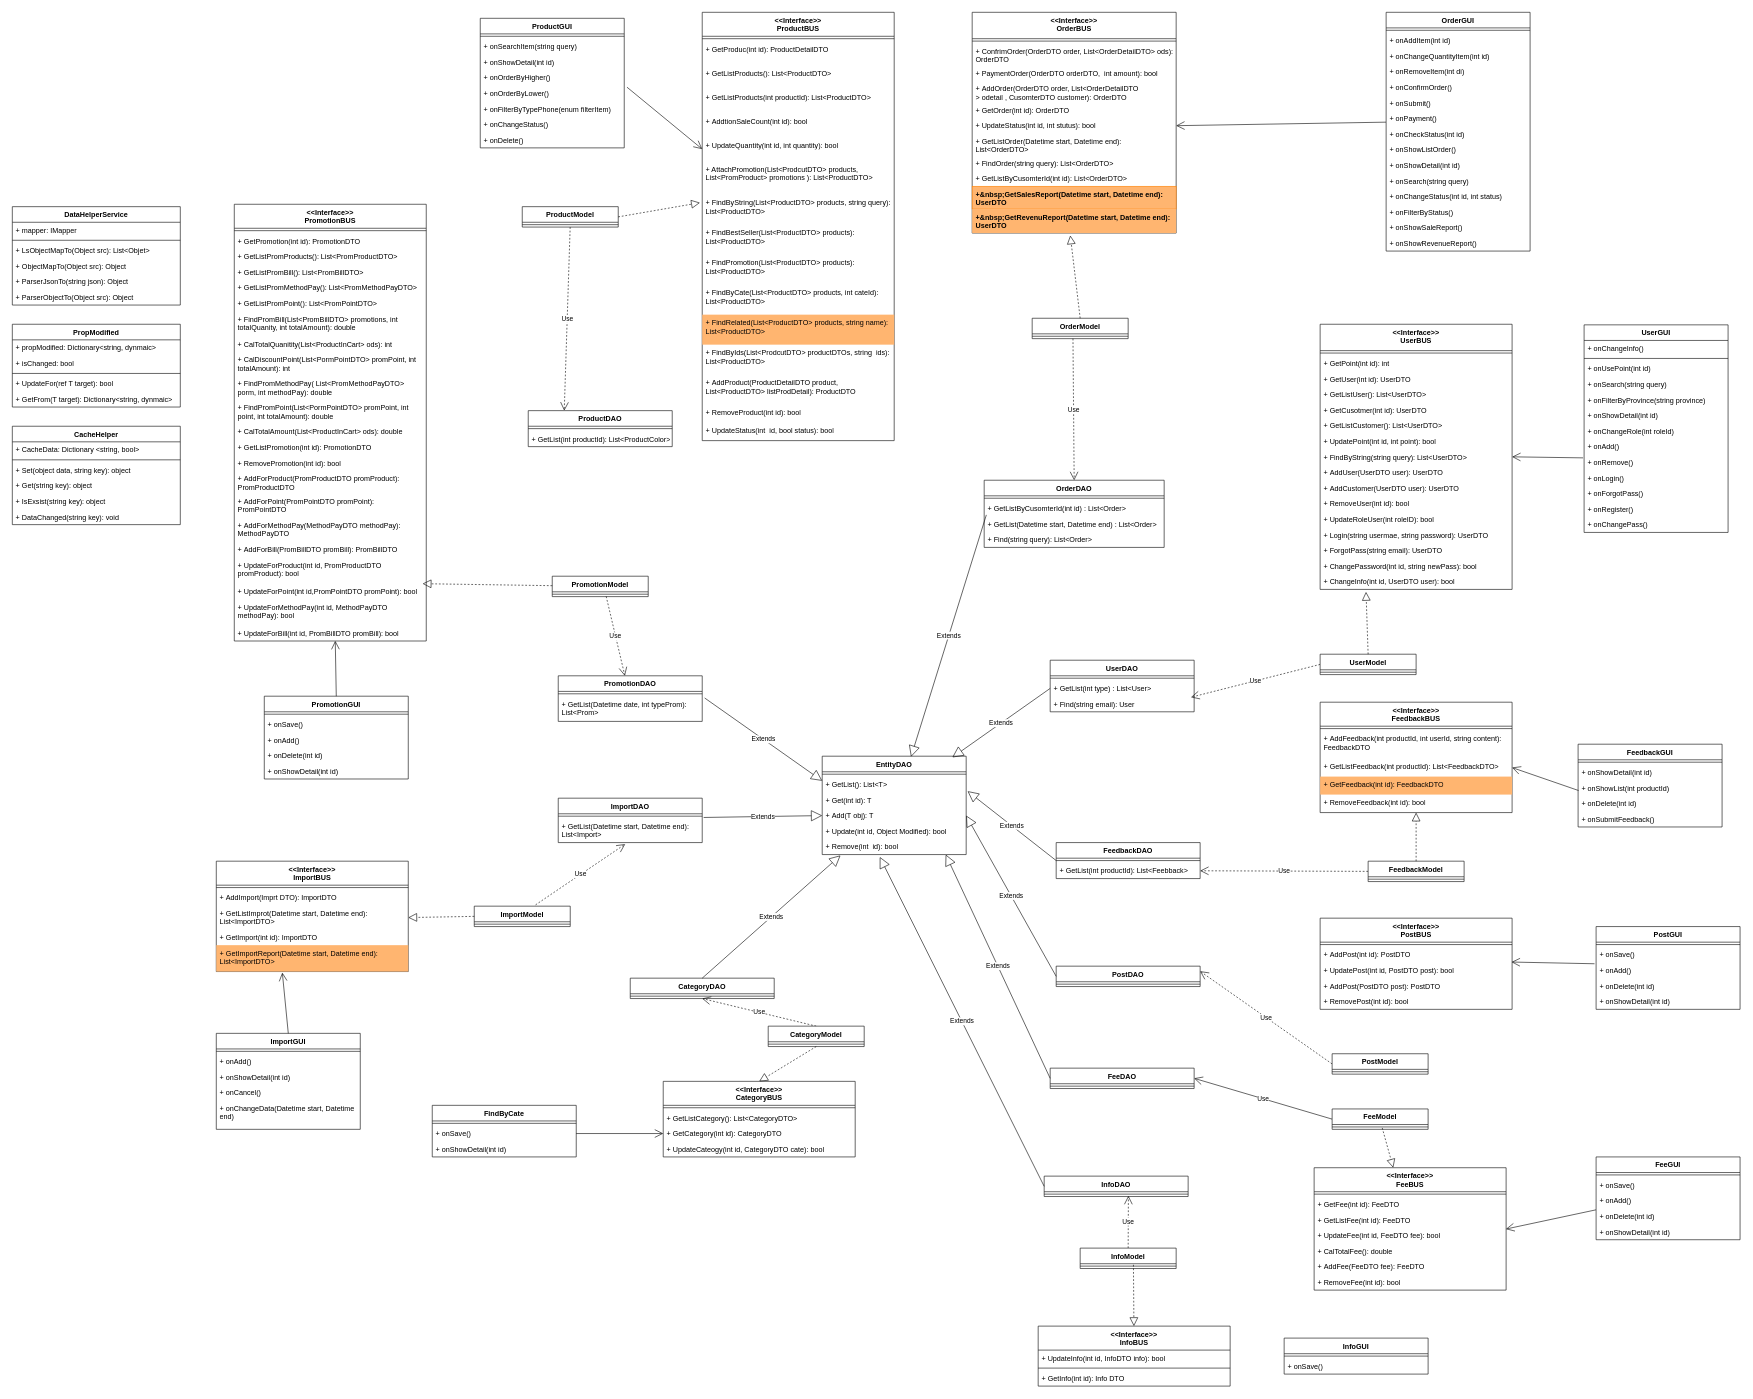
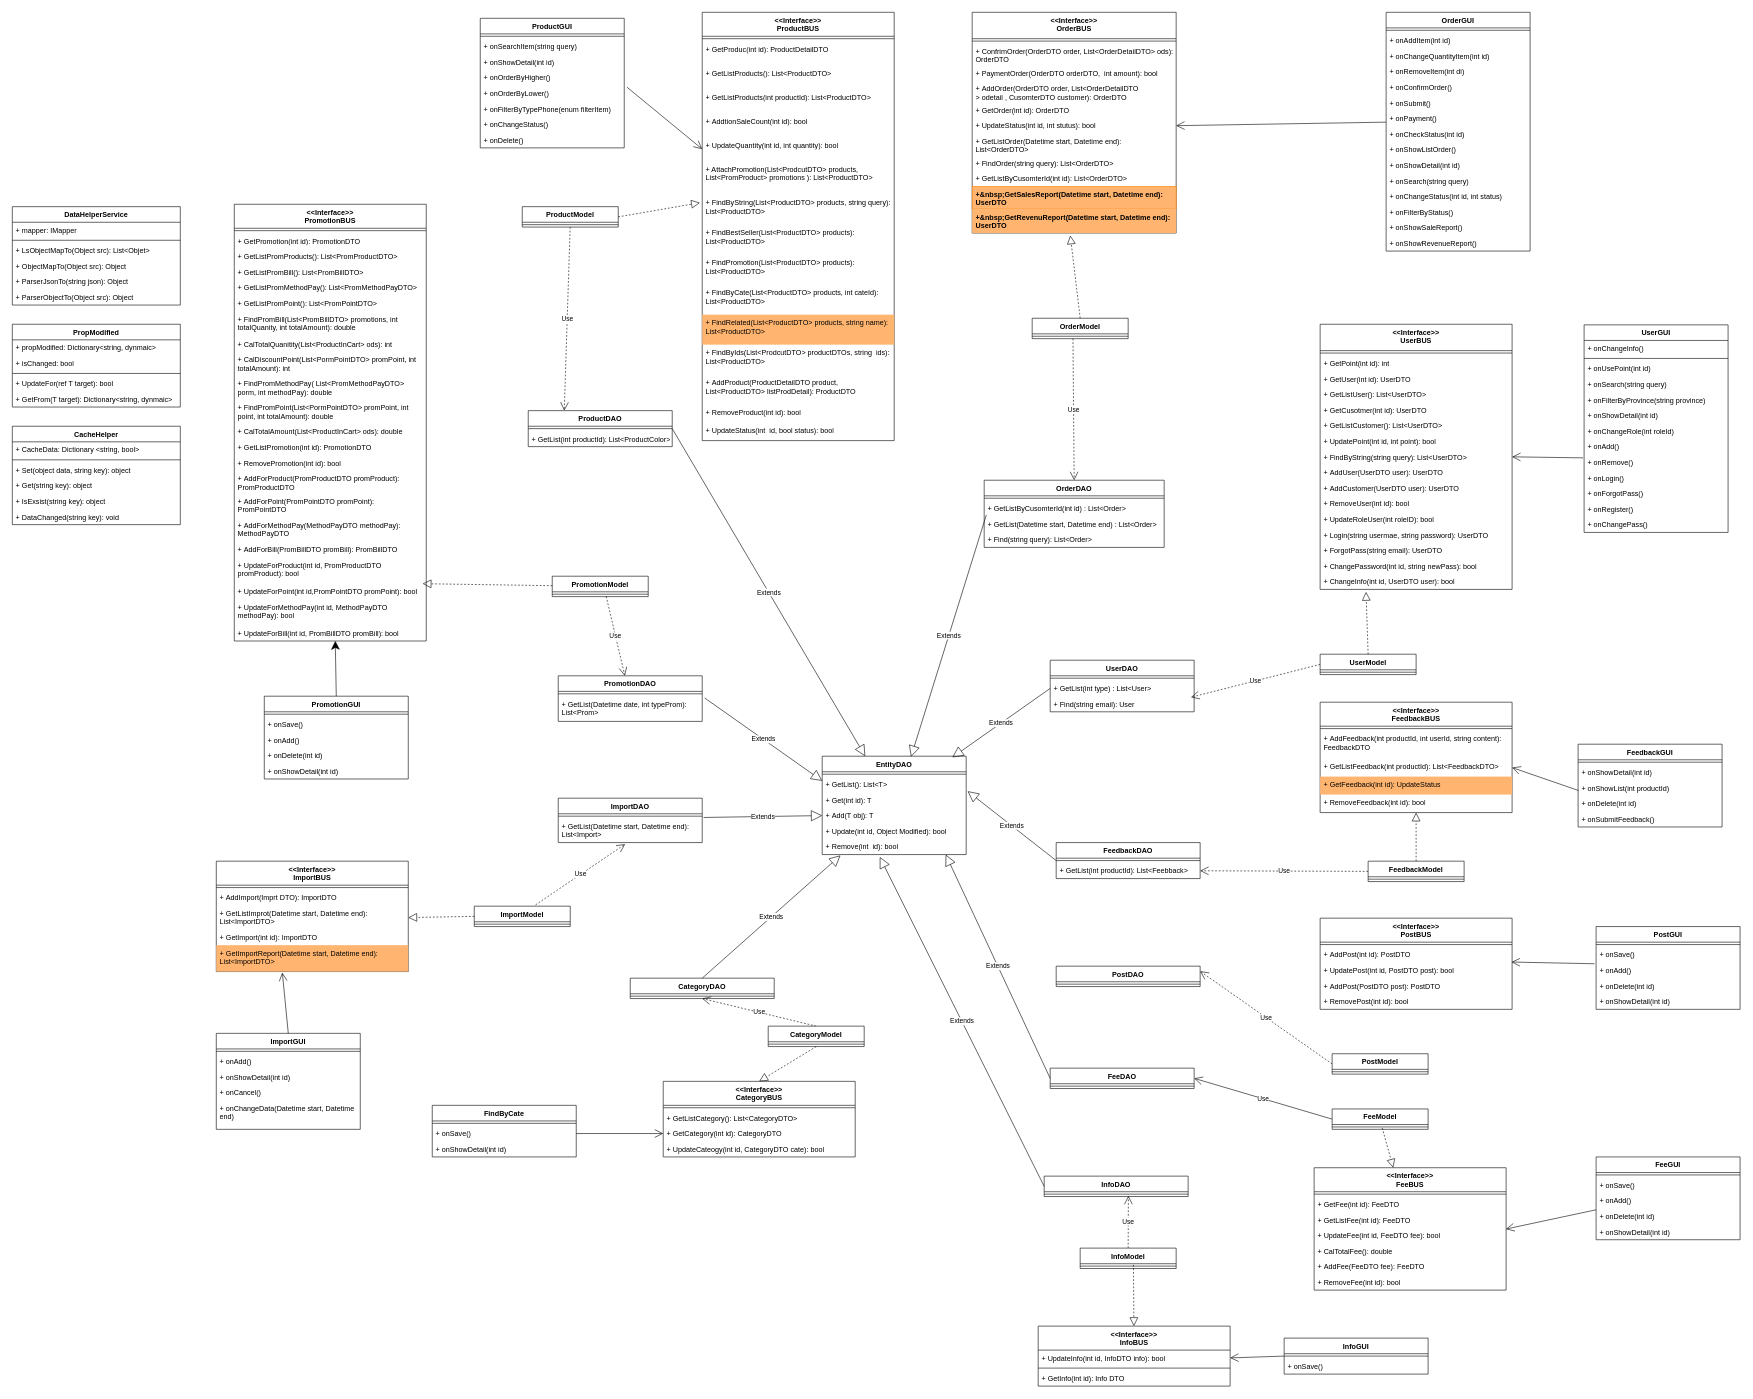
edge "ProductDAO" -> "EntityDAO": added, label "Extends"
edge "PromotionGUI" -> "+ UpdateForBill(int id, PromBillDTO promBill): bool": arrowhead open -> classic
node "+ GetFeedback(int id): FeedbackDTO": label "+ GetFeedback(int id): FeedbackDTO" -> "+ GetFeedback(int id): UpdateStatus"
edge "PostDAO" -> "+ Add(T obj): T": removed, label "Extends"
edge "InfoGUI" -> "+ UpdateInfo(int id, InfoDTO info): bool": added
